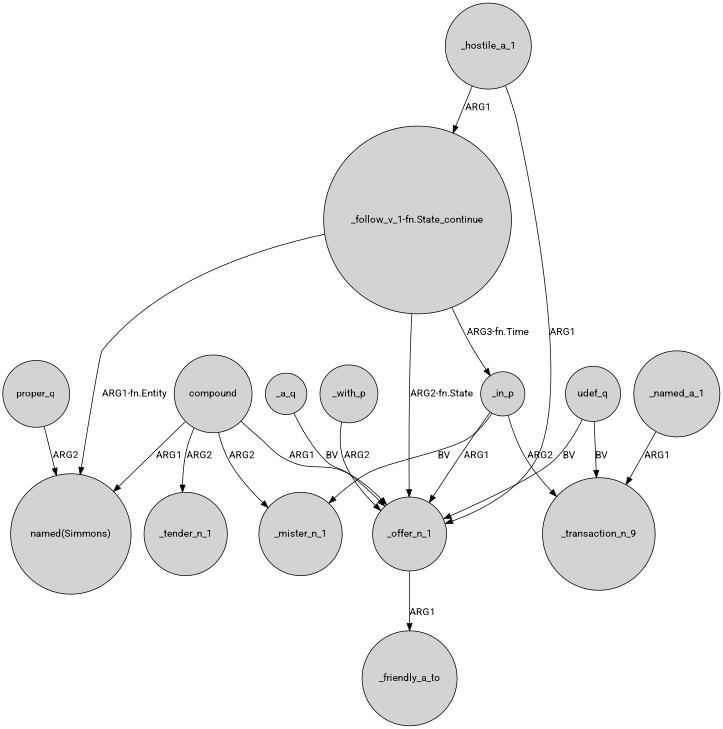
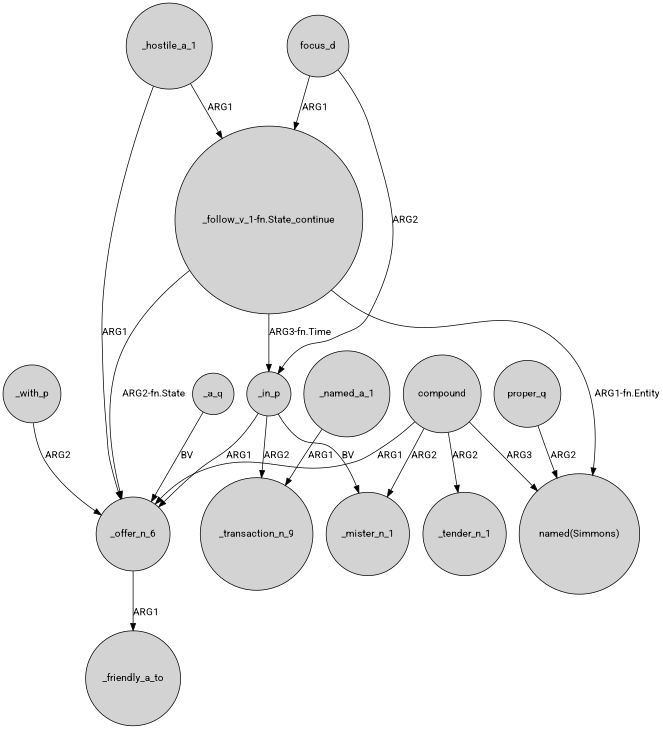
node "focus_d": added
node "udef_q": removed
edge "compound" -> "named(Simmons)": label "ARG1" -> "ARG3"
node "_offer_n_1": label "_offer_n_1" -> "_offer_n_6"
